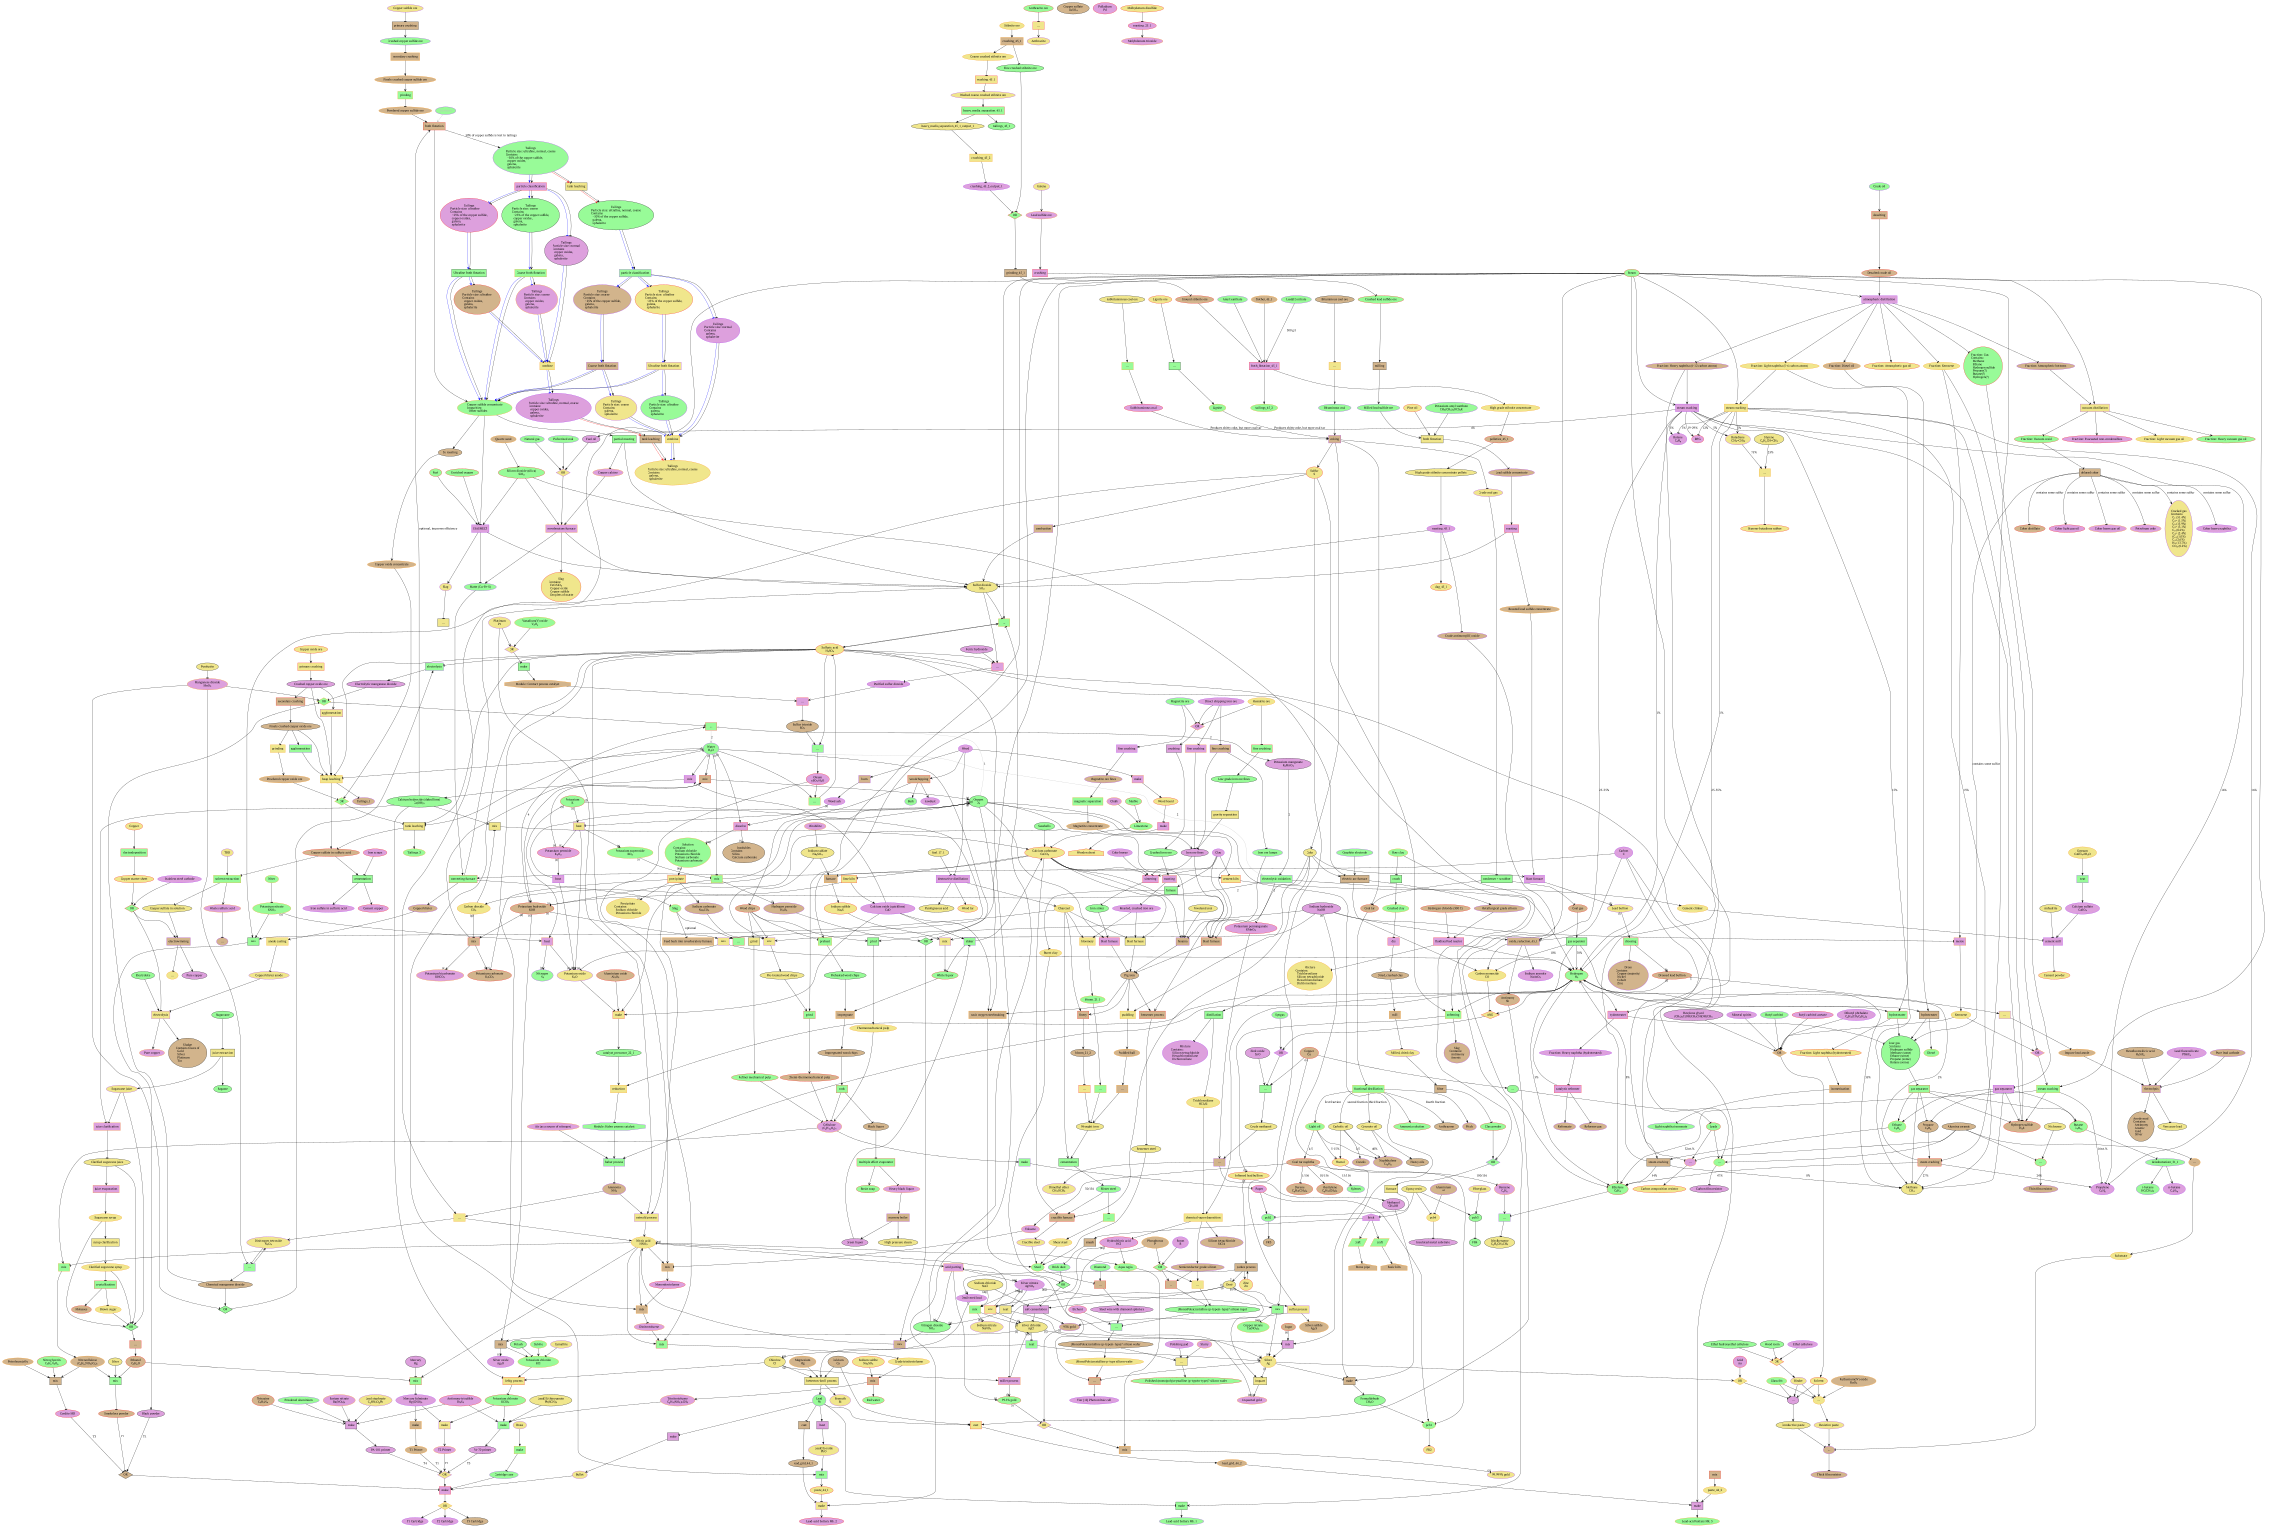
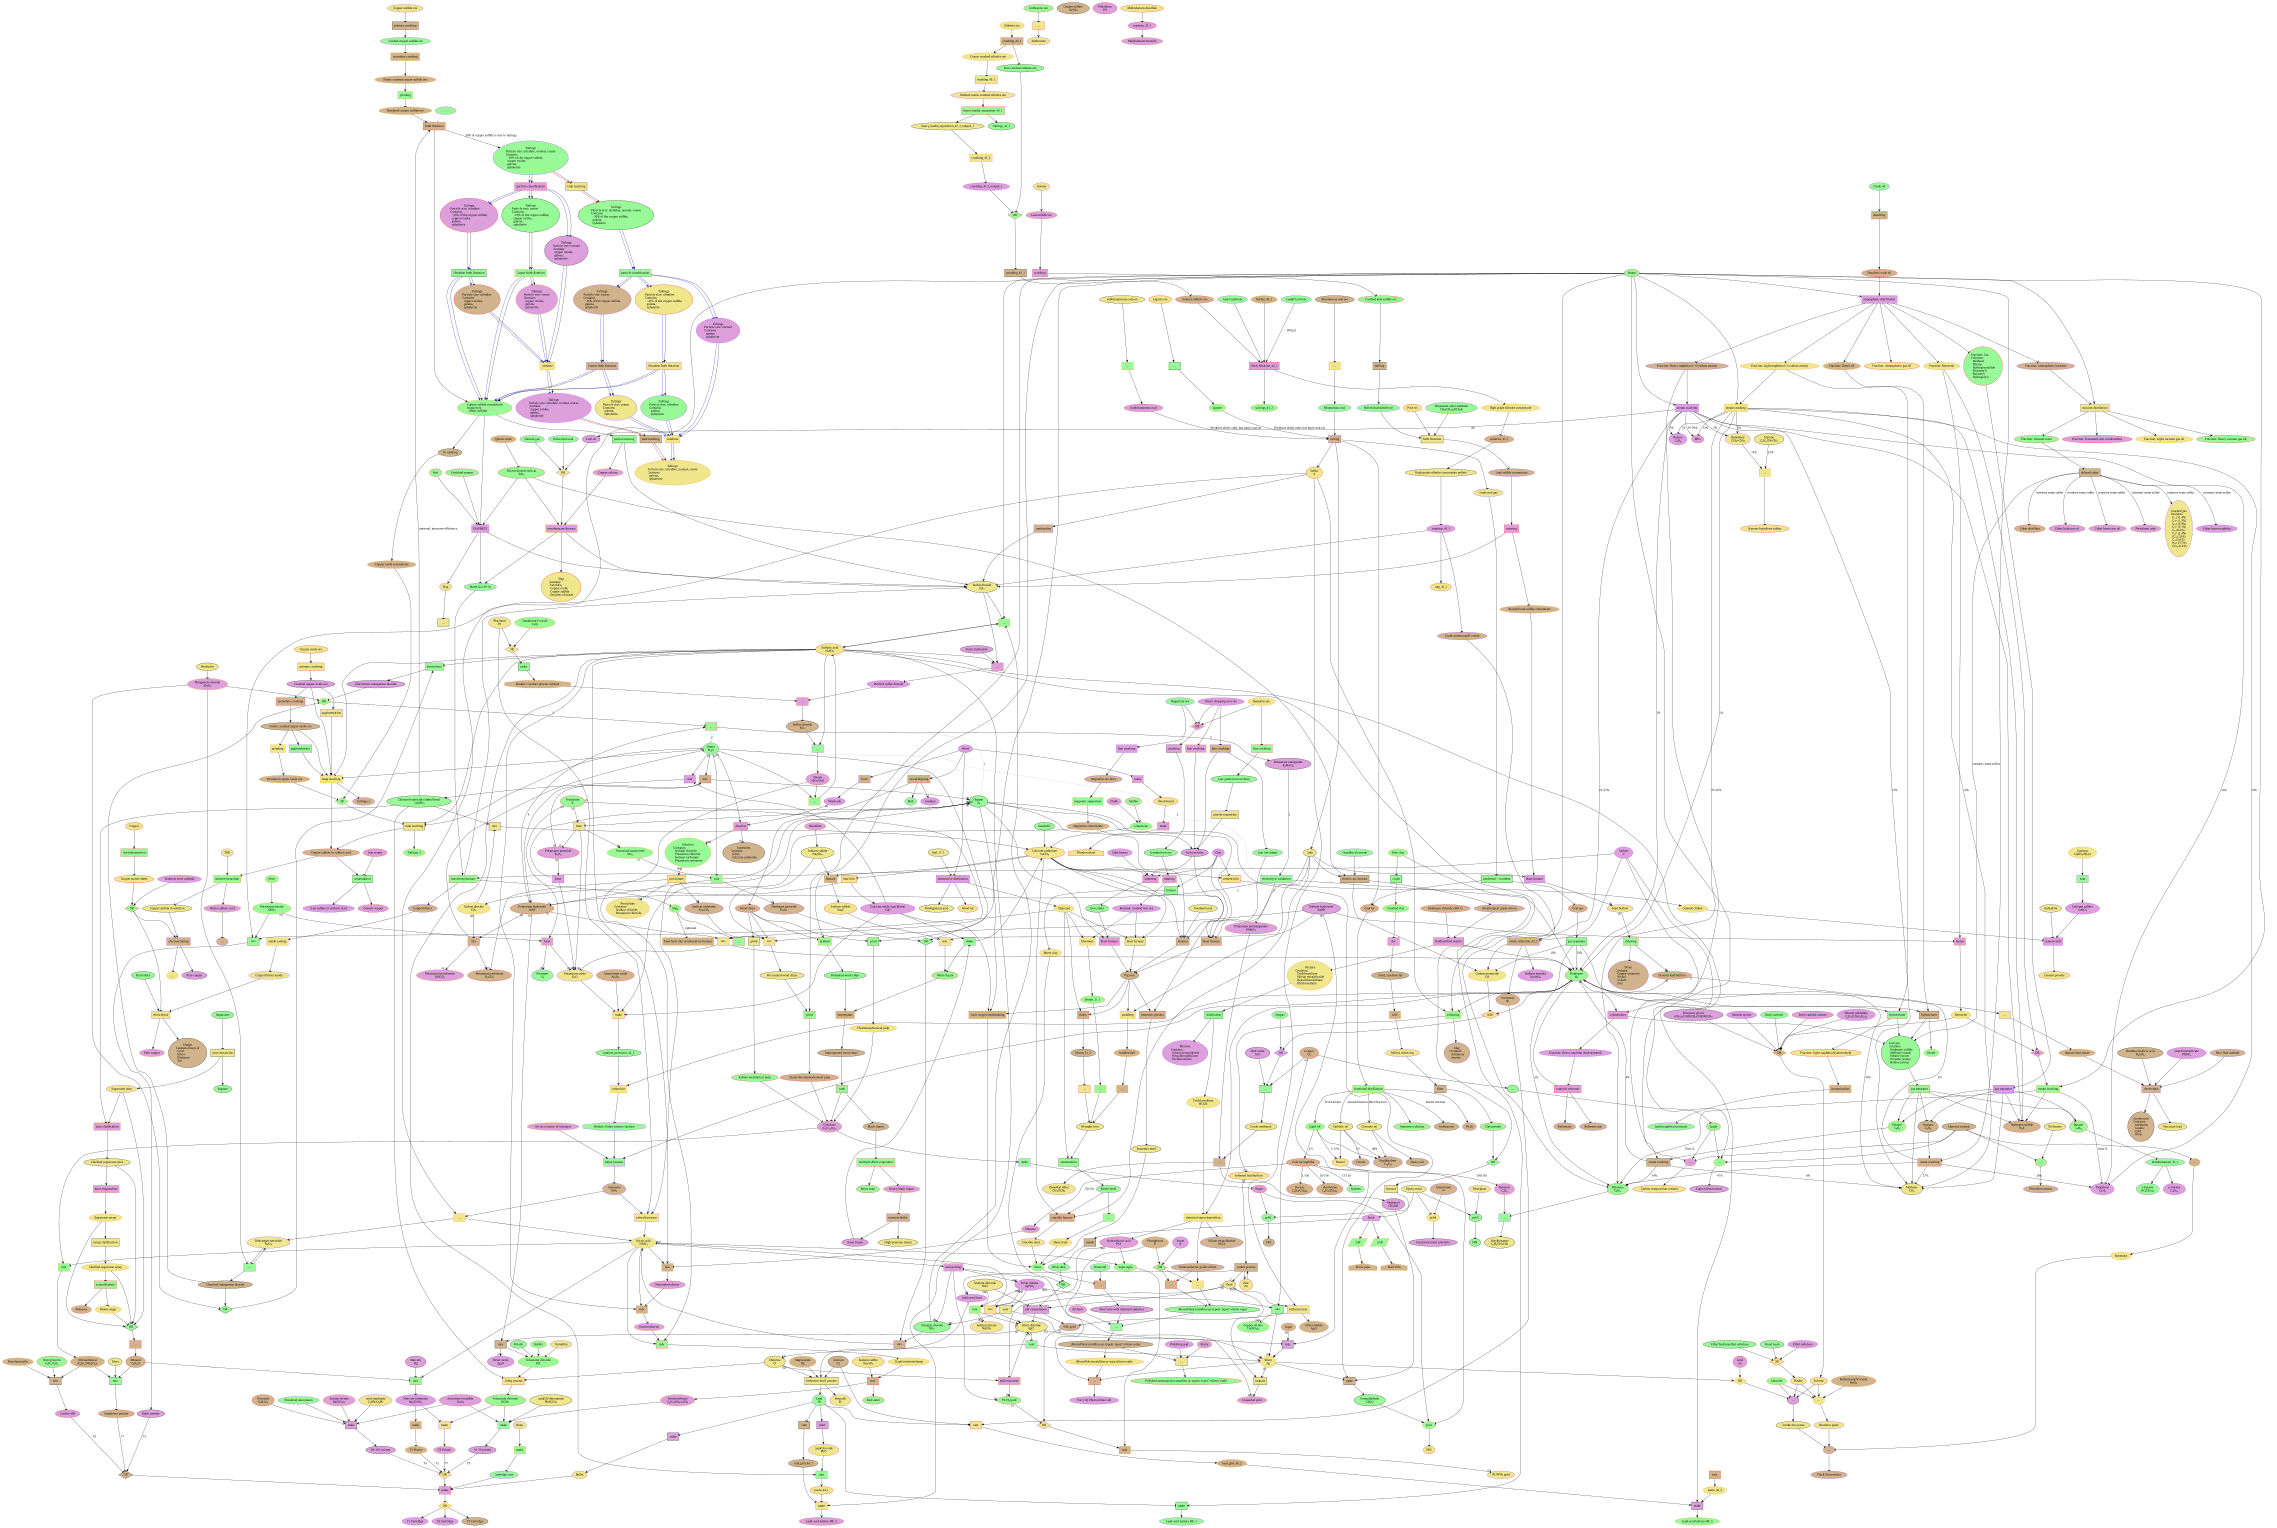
edge "Sodium hydroxide NaOH" -> "oxide_reduction_45_1": removed
edge "Heavy black liquor" -> "recovery boiler": arrowhead normal -> tee
